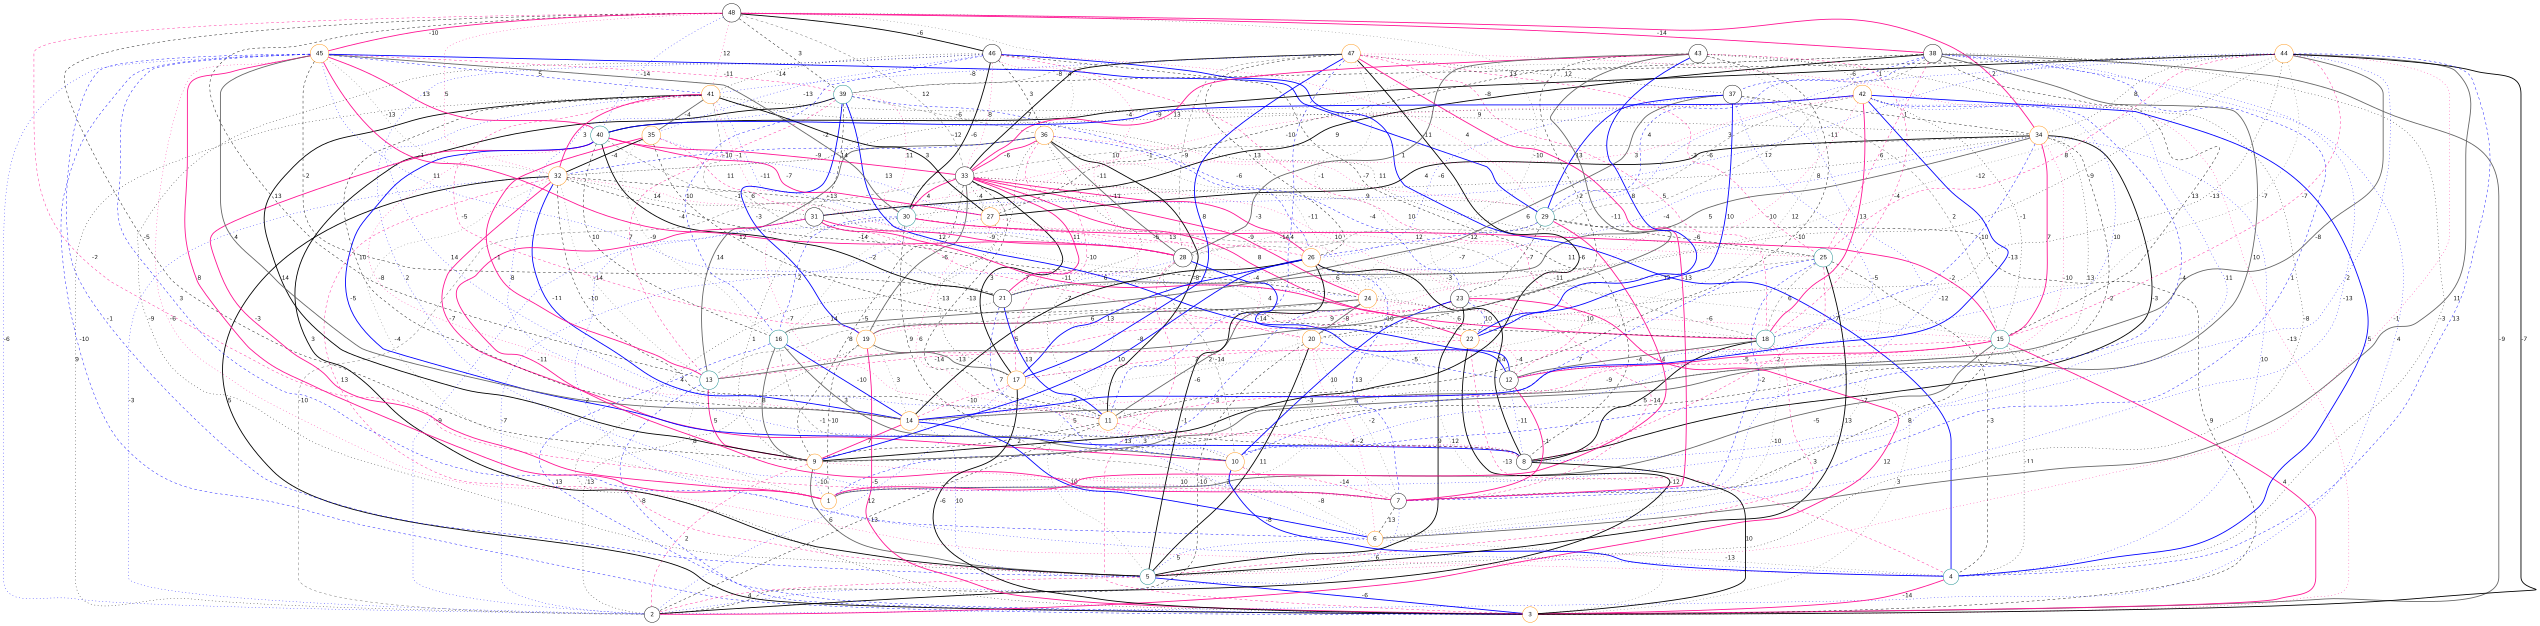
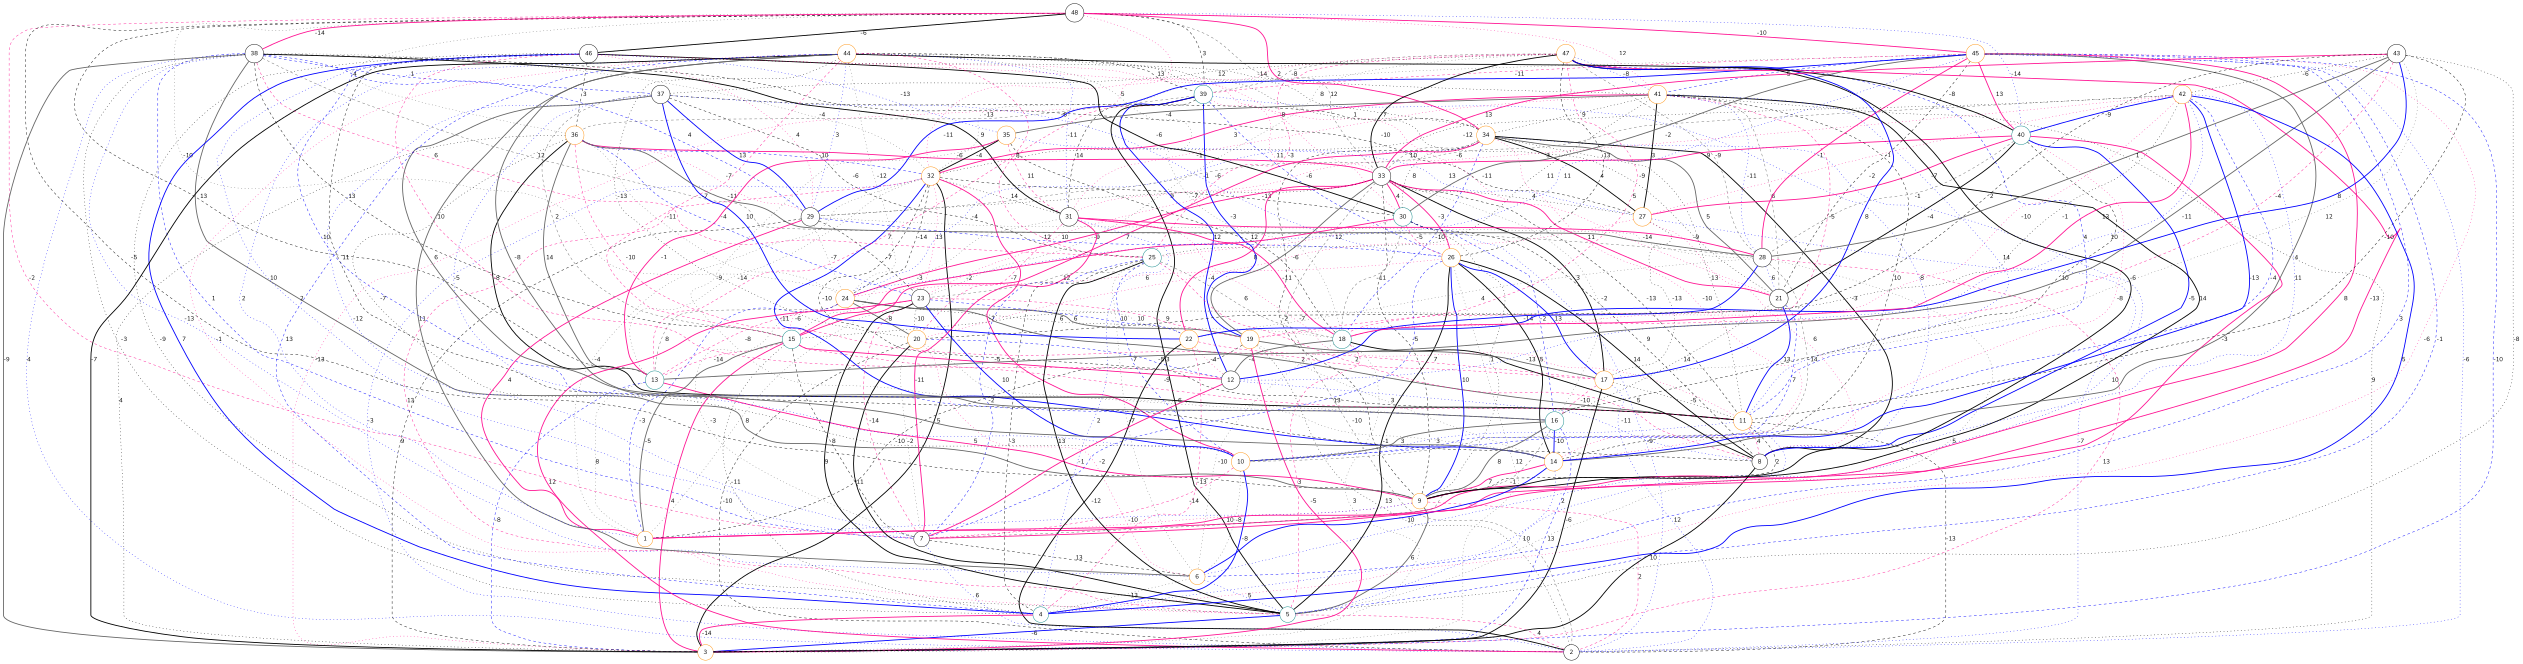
node "29": color teal -> black
edge "29" -- "25": now "37" -- "25"
edge "17" -- "14": now "17" -- "16"
